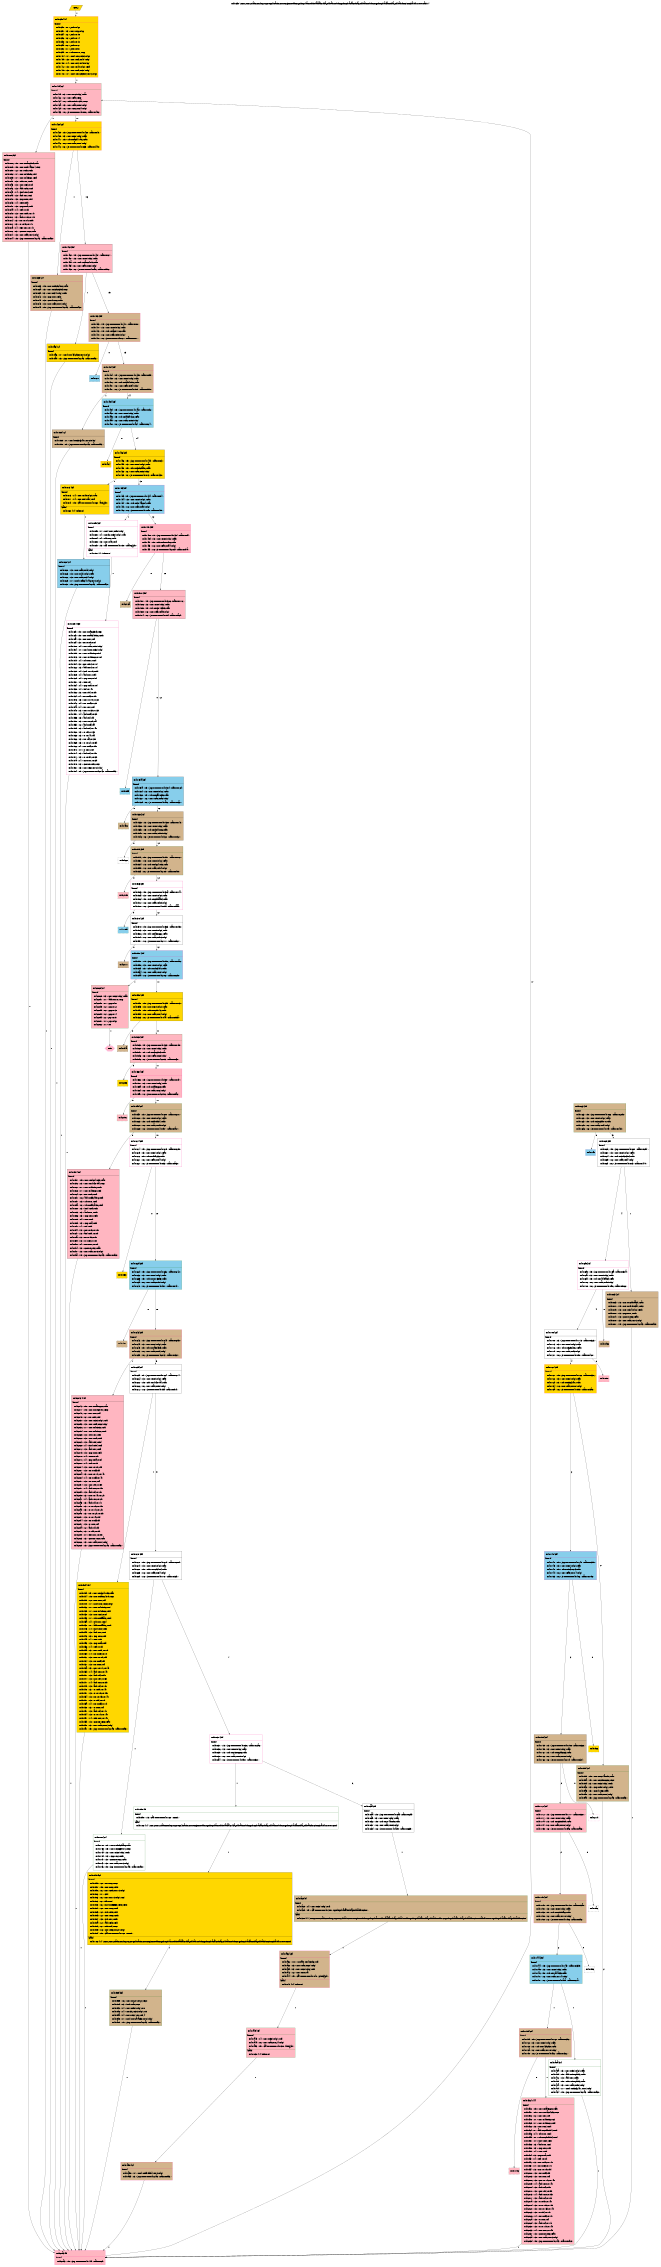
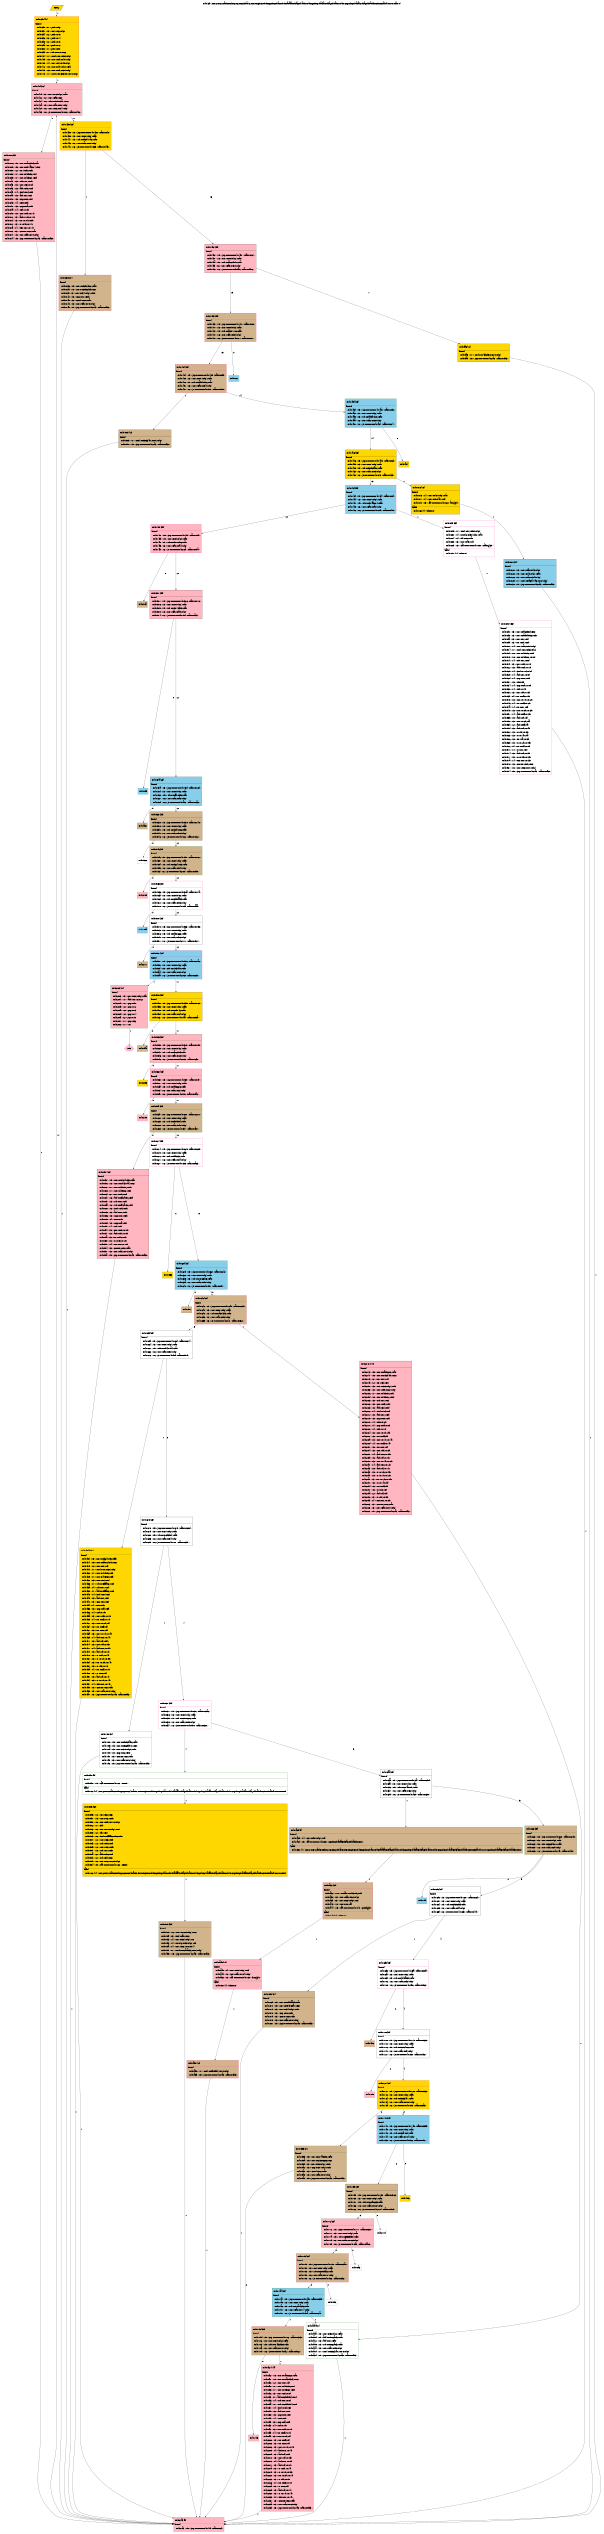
edge "0x4016aa [25]" -> "0x4016c3 [25]": added, label "5"
edge "0x402042 [140]" -> "0x4021a3 [5]": now "0x402042 [140]" -> "0x401a0a [31]"
